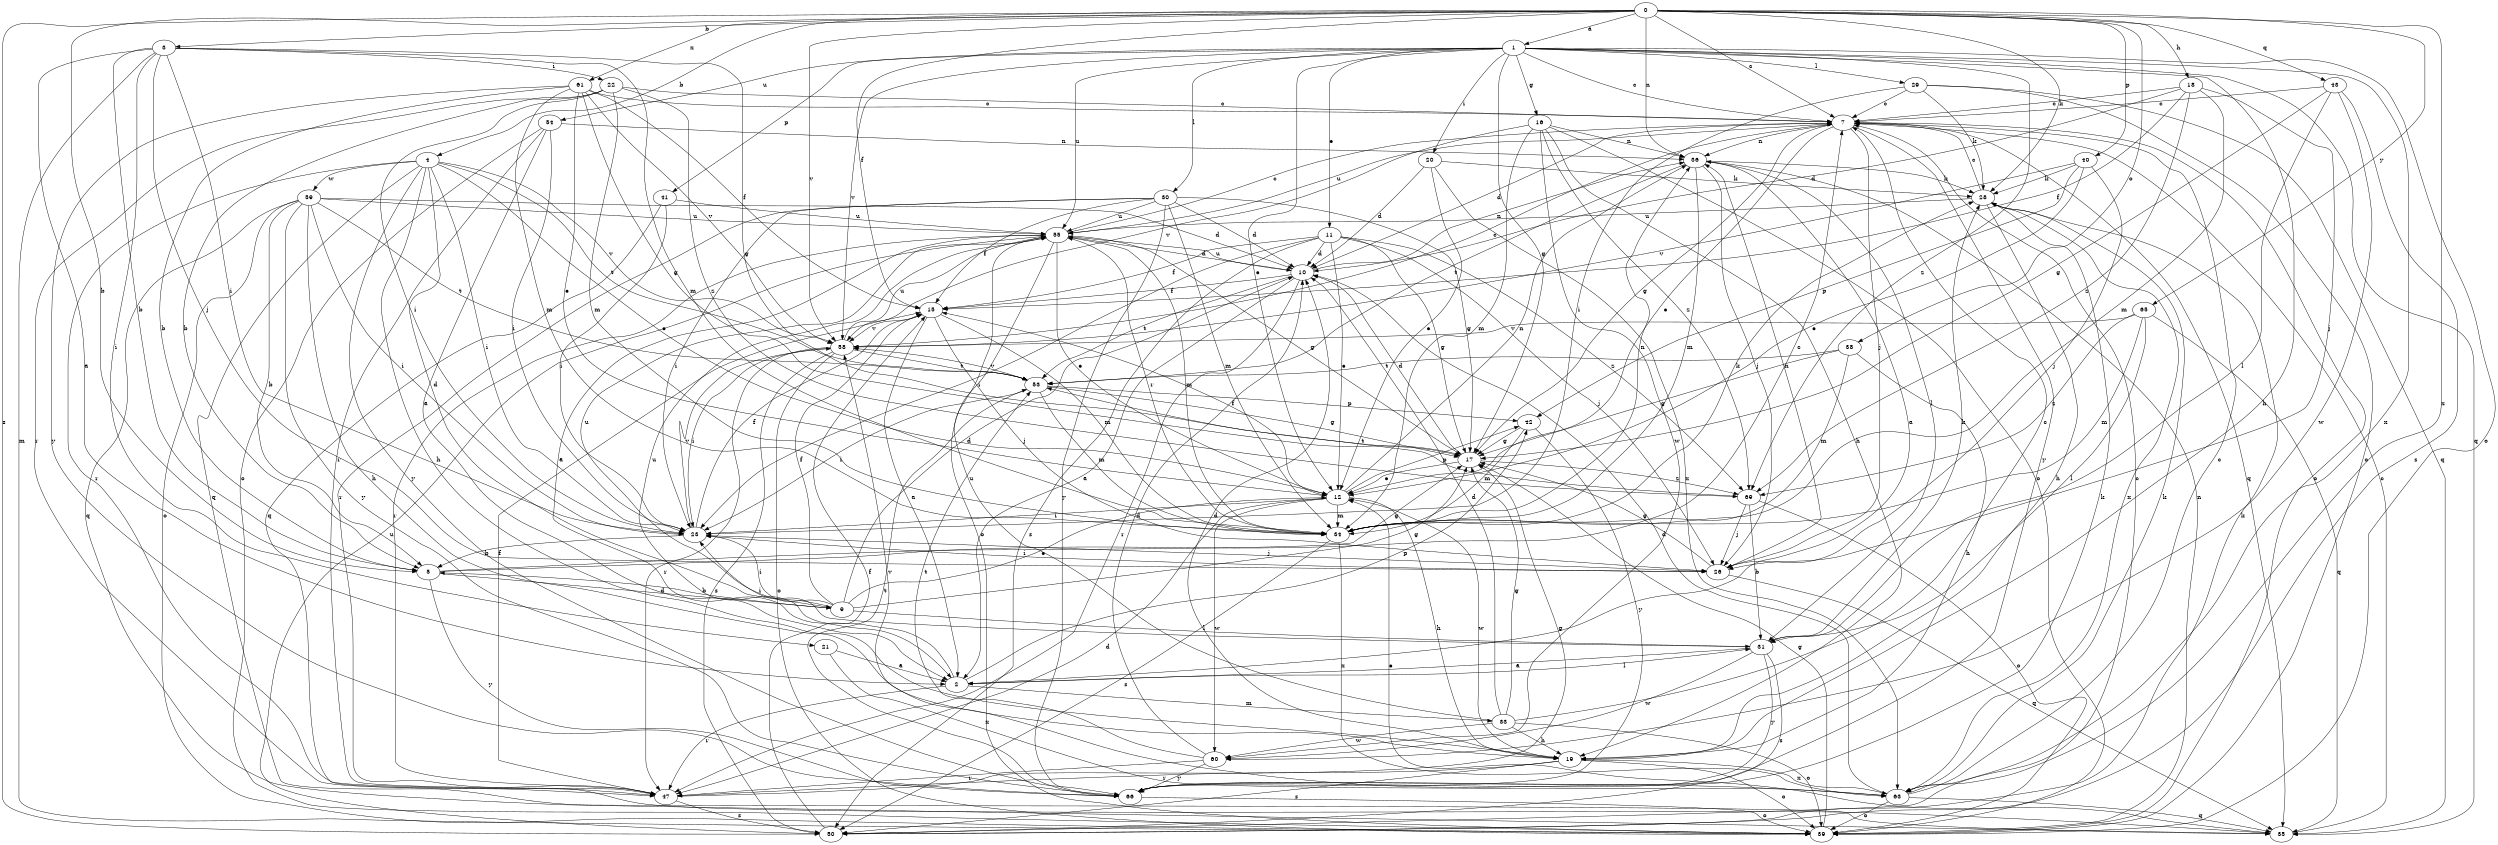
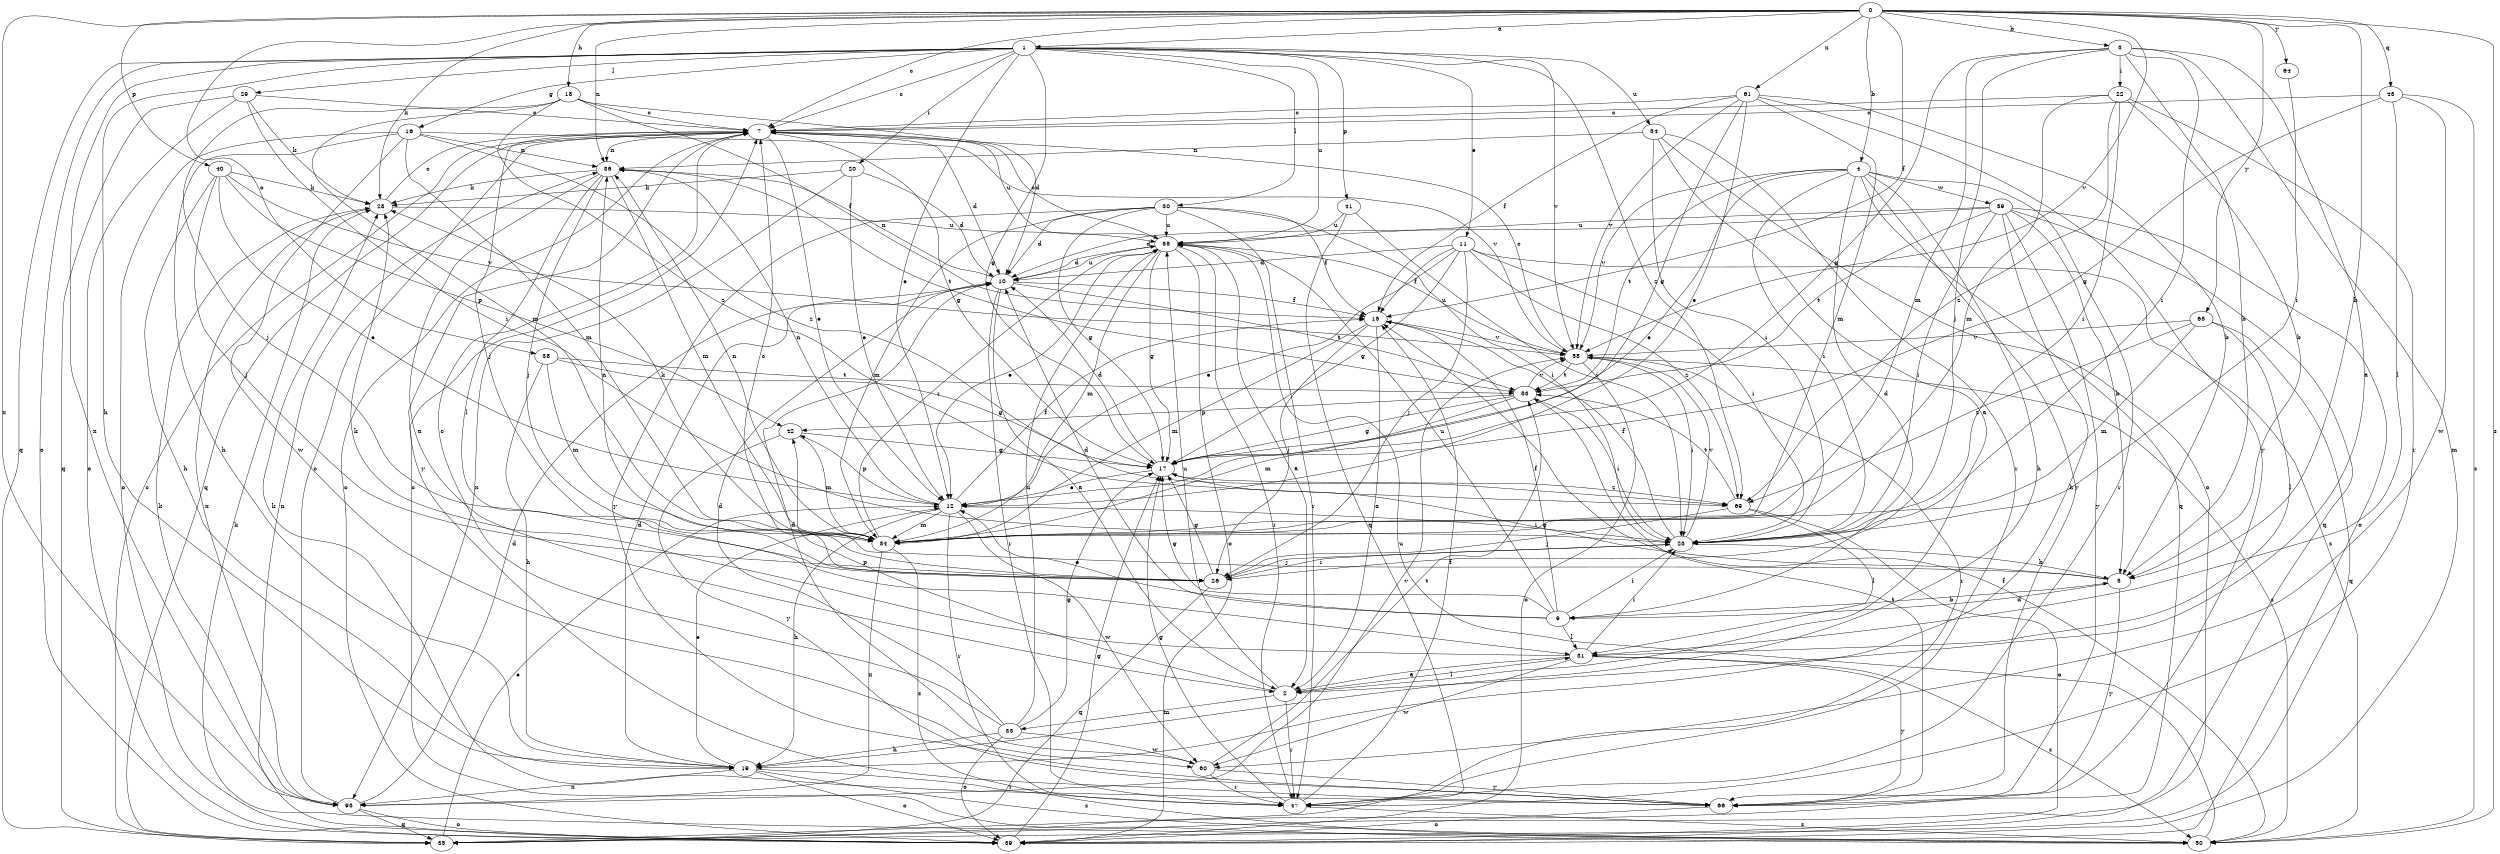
node "64": added
edge "69" -> "31": label "b" -> "l"
edge "28" -> "19": now "40" -> "19"
edge "19" -> "12": label "w" -> "e"
node "21": removed
edge "12" -> "47": label "d" -> "r"
node "63": label "63" -> "93"
